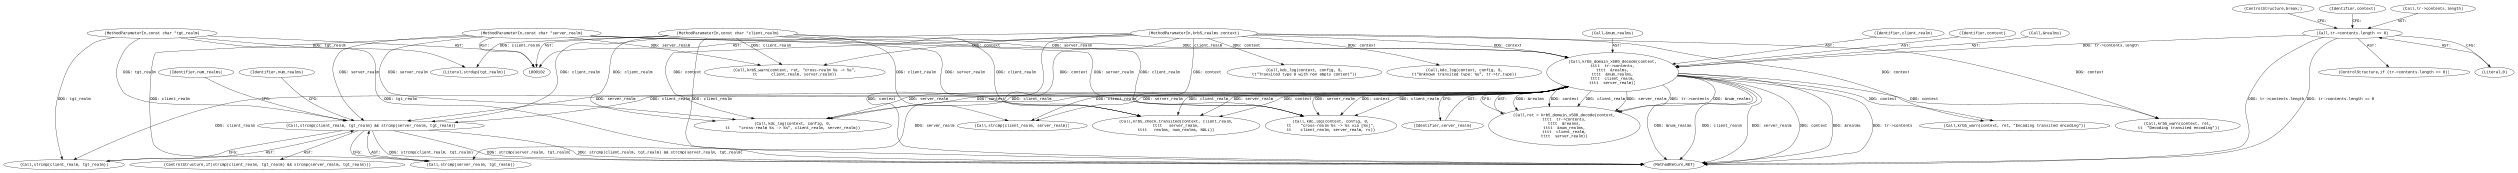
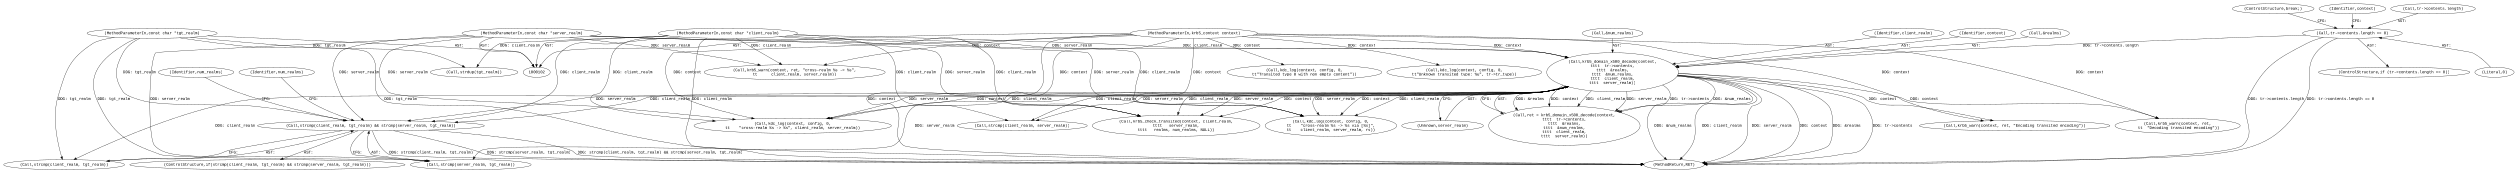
node "(MethodParameterIn,krb5_realms context)": label "(MethodParameterIn,krb5_realms context)" -> "(MethodParameterIn,krb5_context context)"
edge "(Call,tr->contents.length == 0)" -> "(Literal,0)": removed, label "CFG:"
node "(Literal,strdup(tgt_realm))": label "(Literal,strdup(tgt_realm))" -> "(Call,strdup(tgt_realm))"
edge "(MethodParameterIn,const char *server_realm)" -> "(Call,strcmp(server_realm, tgt_realm))": label "DDG: client_realm" -> "DDG: server_realm"
node "(Identifier,server_realm)": label "(Identifier,server_realm)" -> "(Unknown,server_realm)"
edge "(MethodParameterIn,const char *tgt_realm)" -> "(Call,strcmp(server_realm, tgt_realm))": added, label "DDG: tgt_realm"
